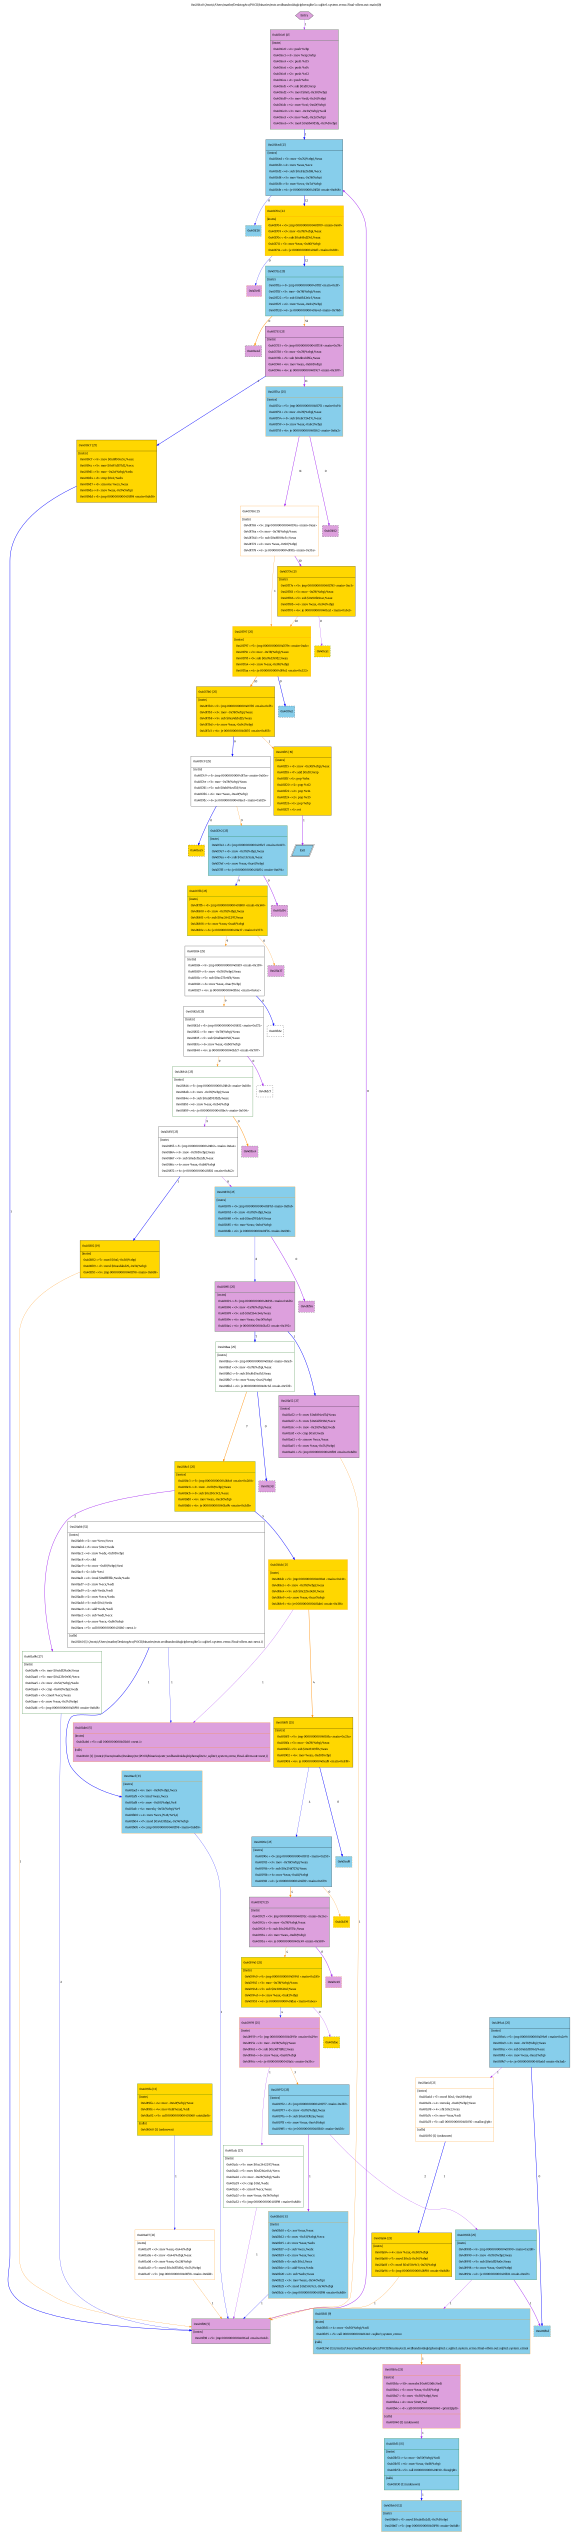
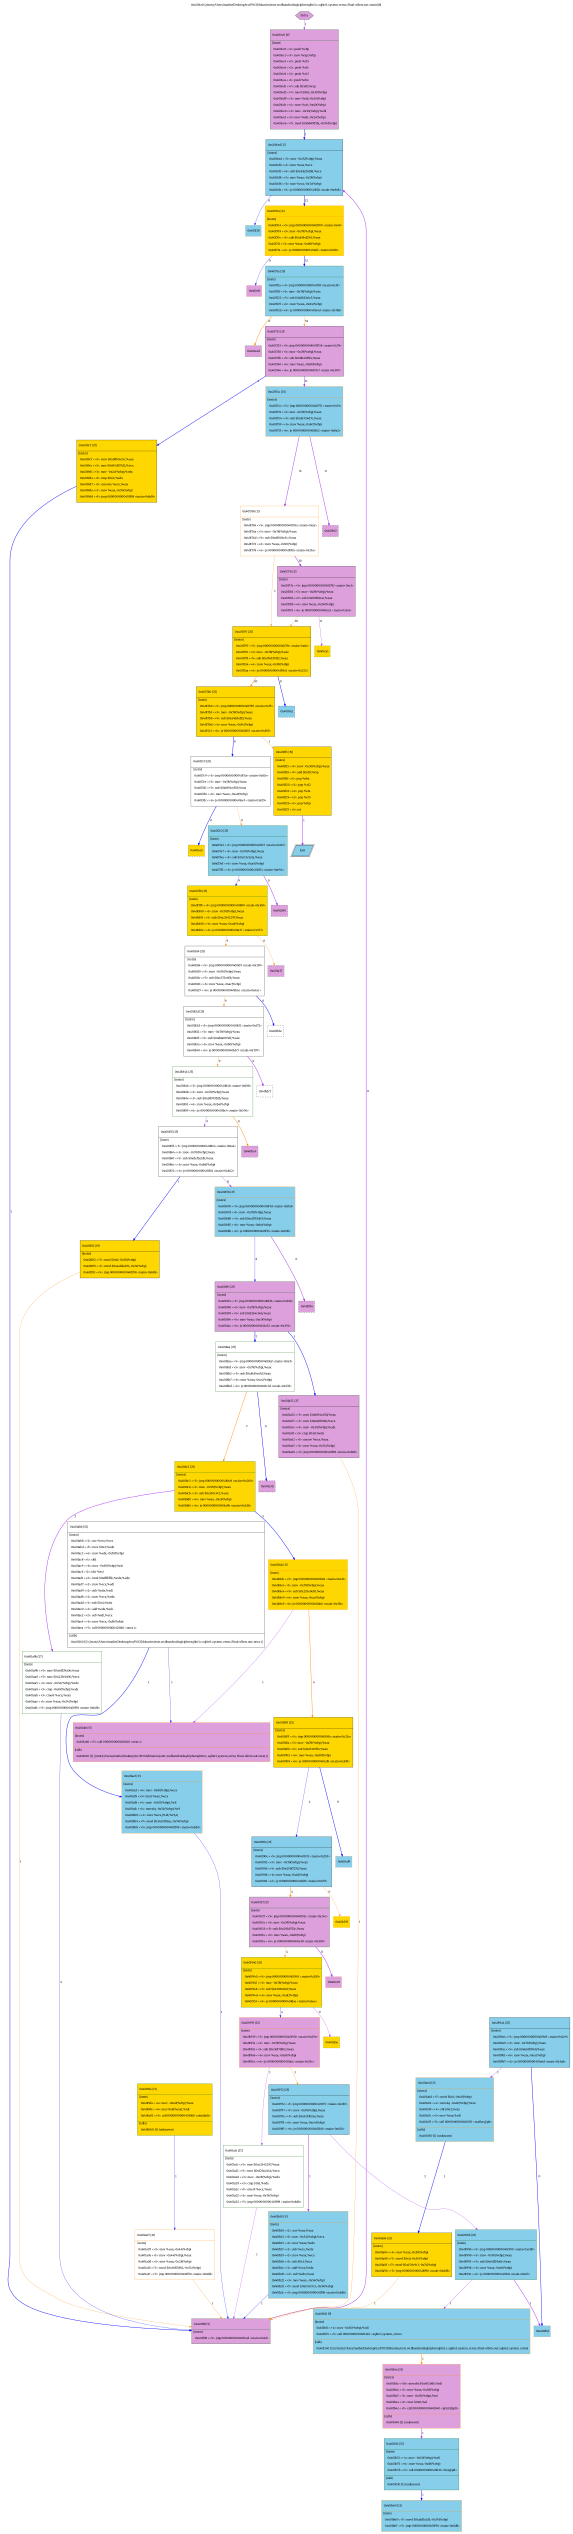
node "0x40177e [25]": fillcolor gold -> plum
node "0x401797 [25]": color darkorange -> black
node "0x401a6d [23]": fillcolor white -> skyblue
